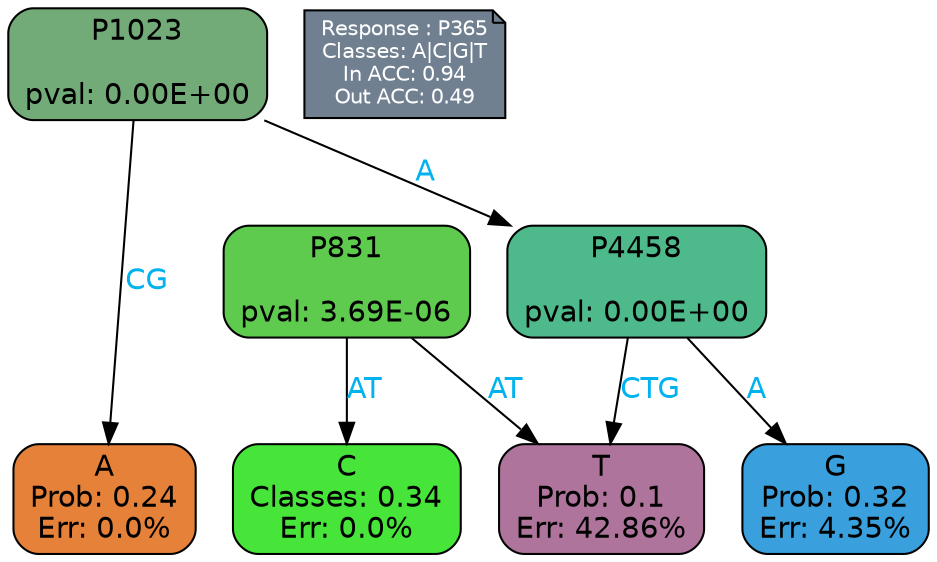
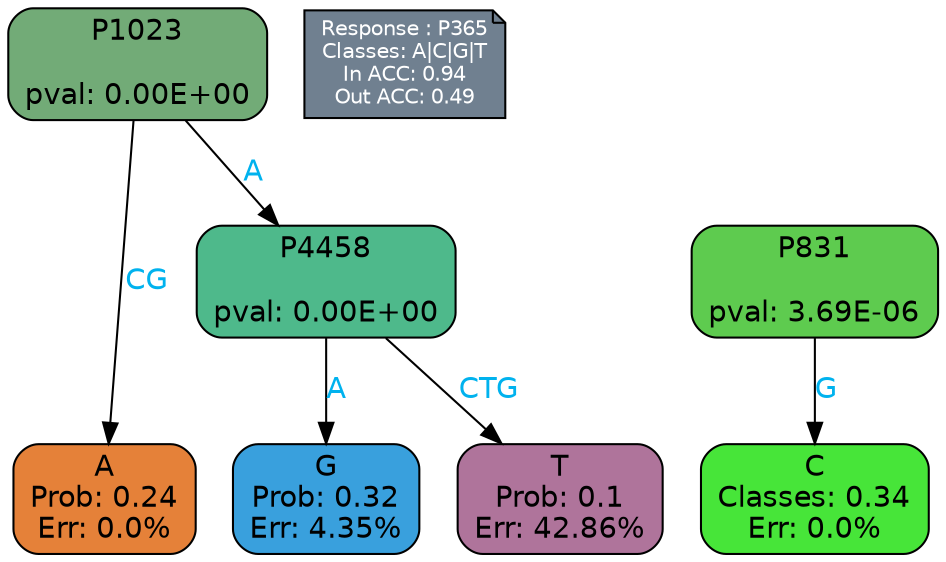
edge "P831 pval: 3.69E-06" -> "T Prob: 0.1 Err: 42.86%": removed, label "AT"
edge "P831 pval: 3.69E-06" -> "C Classes: 0.34 Err: 0.0%": label "AT" -> "G"
